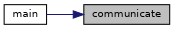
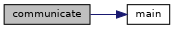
edge "main" -> "communicate": reversed
